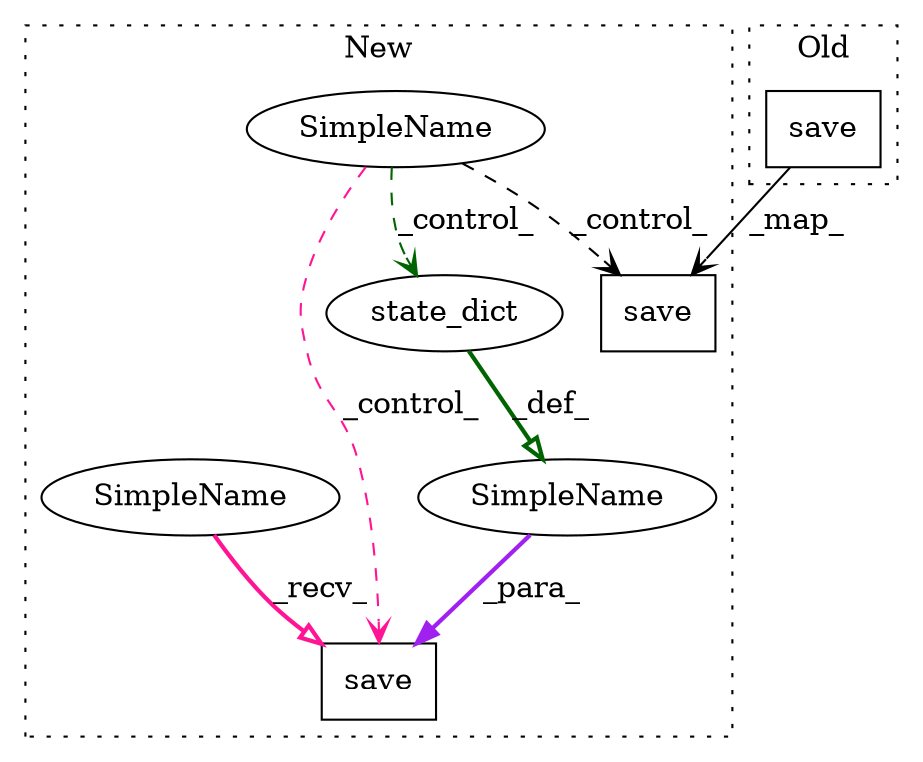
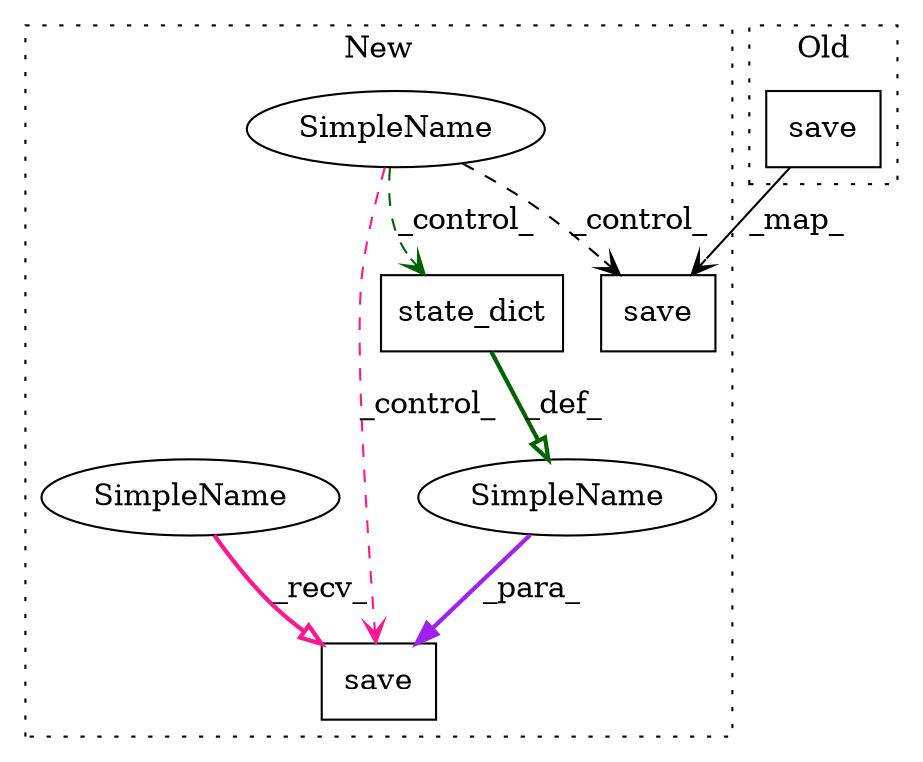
node "state_dict": shape ellipse -> box
